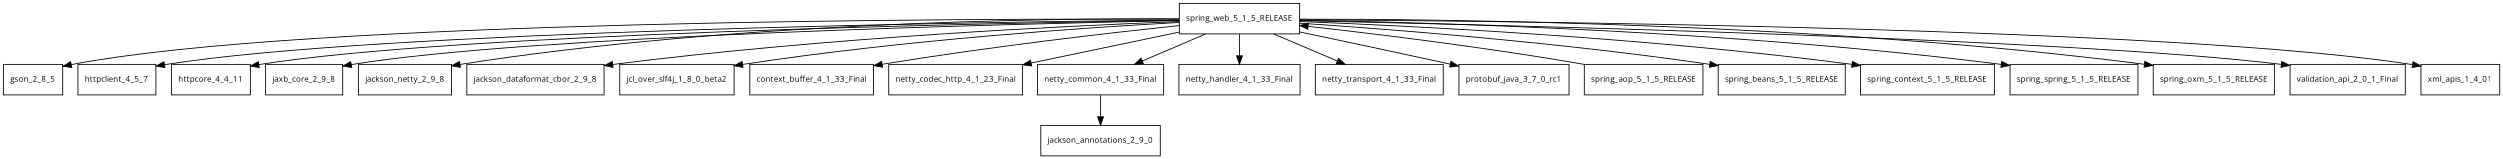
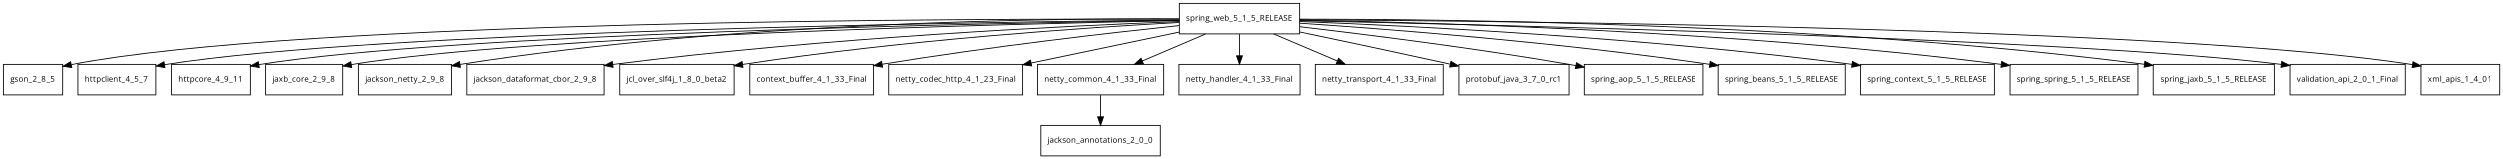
edge "spring_aop_5_1_5_RELEASE" -> "spring_web_5_1_5_RELEASE": reversed
node "httpcore_4_4_11": label "httpcore_4_4_11" -> "httpcore_4_9_11"
node "spring_oxm_5_1_5_RELEASE": label "spring_oxm_5_1_5_RELEASE" -> "spring_jaxb_5_1_5_RELEASE"
node "jackson_annotations_2_9_0": label "jackson_annotations_2_9_0" -> "jackson_annotations_2_0_0"
